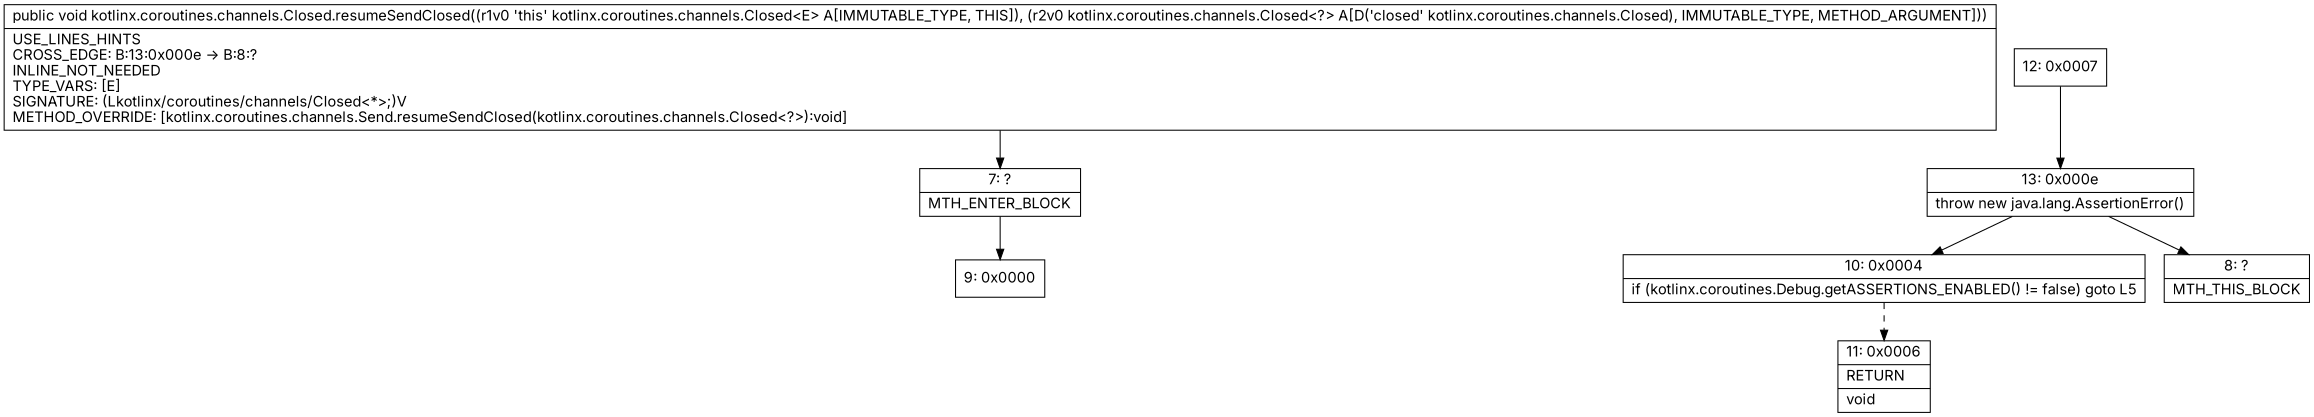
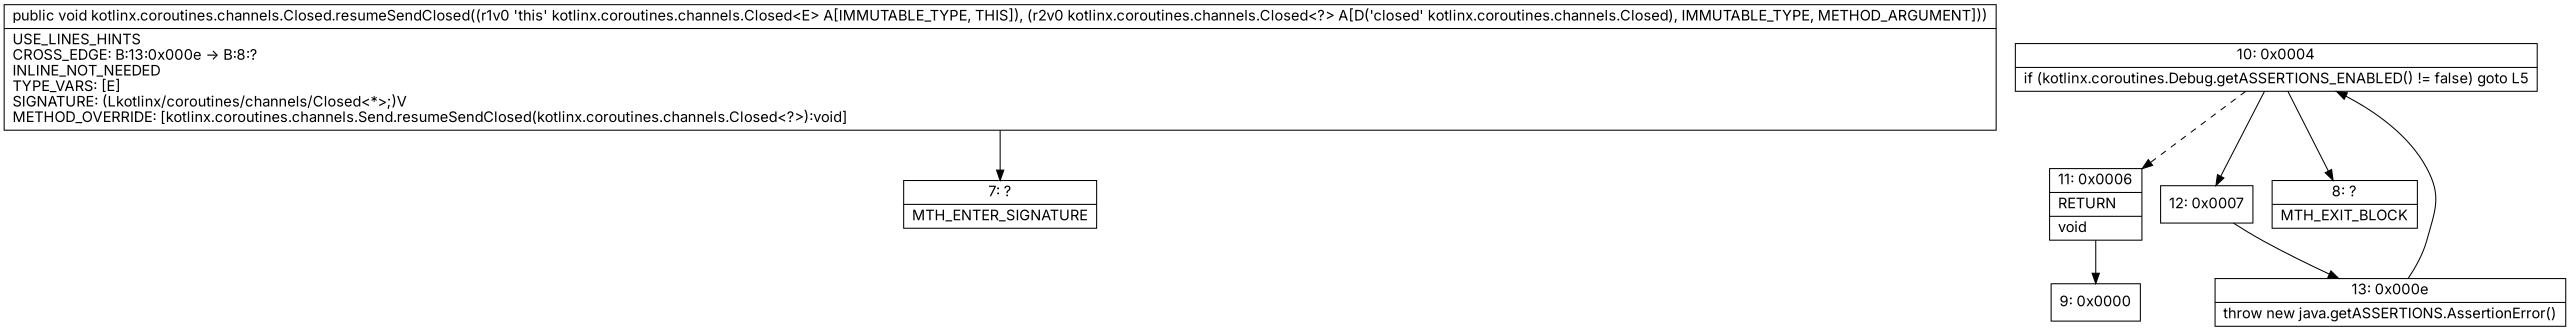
edge "10: 0x0004" -> "12: 0x0007": added
node "7: ?": text "MTH_ENTER_BLOCK" -> "MTH_ENTER_SIGNATURE"
node "13: 0x000e": text "throw new java.lang.AssertionError()" -> "throw new java.getASSERTIONS.AssertionError()"
edge "7: ?" -> "9: 0x0000": now "11: 0x0006" -> "9: 0x0000"
edge "13: 0x000e" -> "8: ?": now "10: 0x0004" -> "8: ?"
node "8: ?": text "MTH_THIS_BLOCK" -> "MTH_EXIT_BLOCK"
